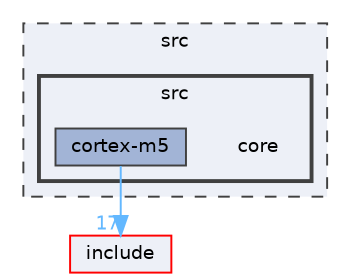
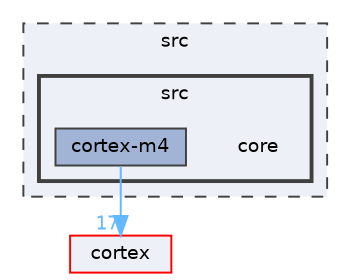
node "cortex-m5": label "cortex-m5" -> "cortex-m4"
node "include": label "include" -> "cortex"
